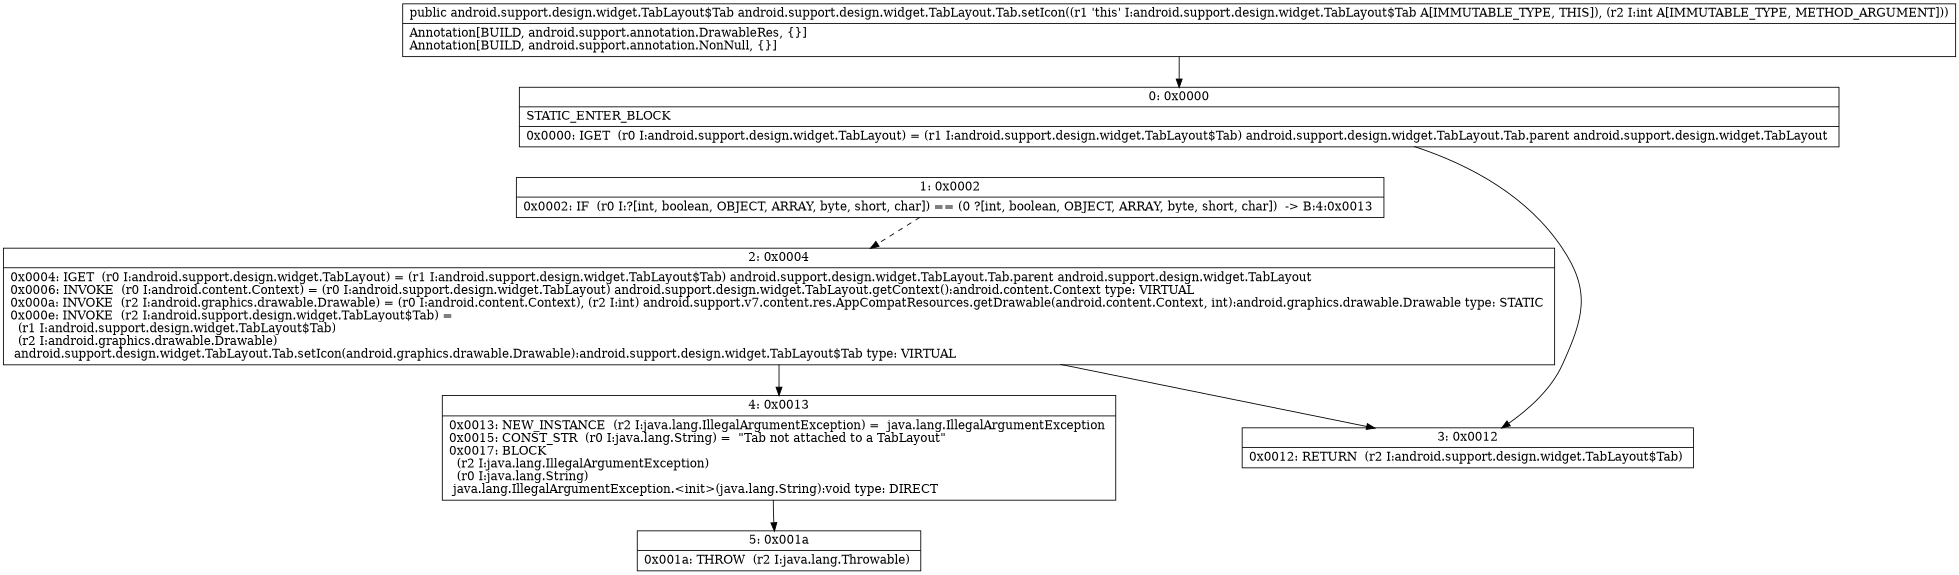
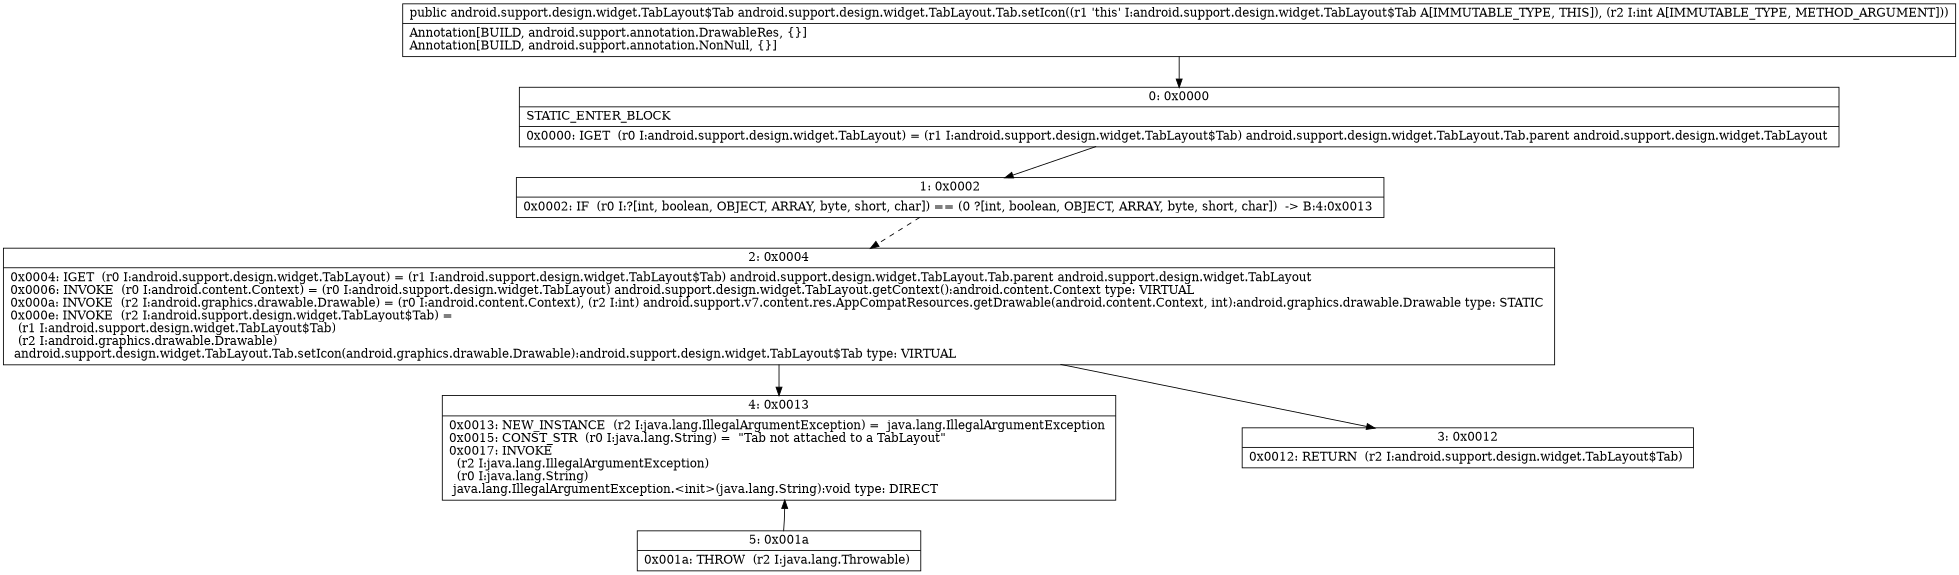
edge "0: 0x0000" -> "3: 0x0012": now "0: 0x0000" -> "1: 0x0002"
node "4: 0x0013": text "0x0017: BLOCK" -> "0x0017: INVOKE"
edge "4: 0x0013" -> "5: 0x001a": reversed
